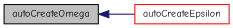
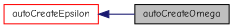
edge "autoCreateEpsilon" -> "autoCreateOmega": reversed
